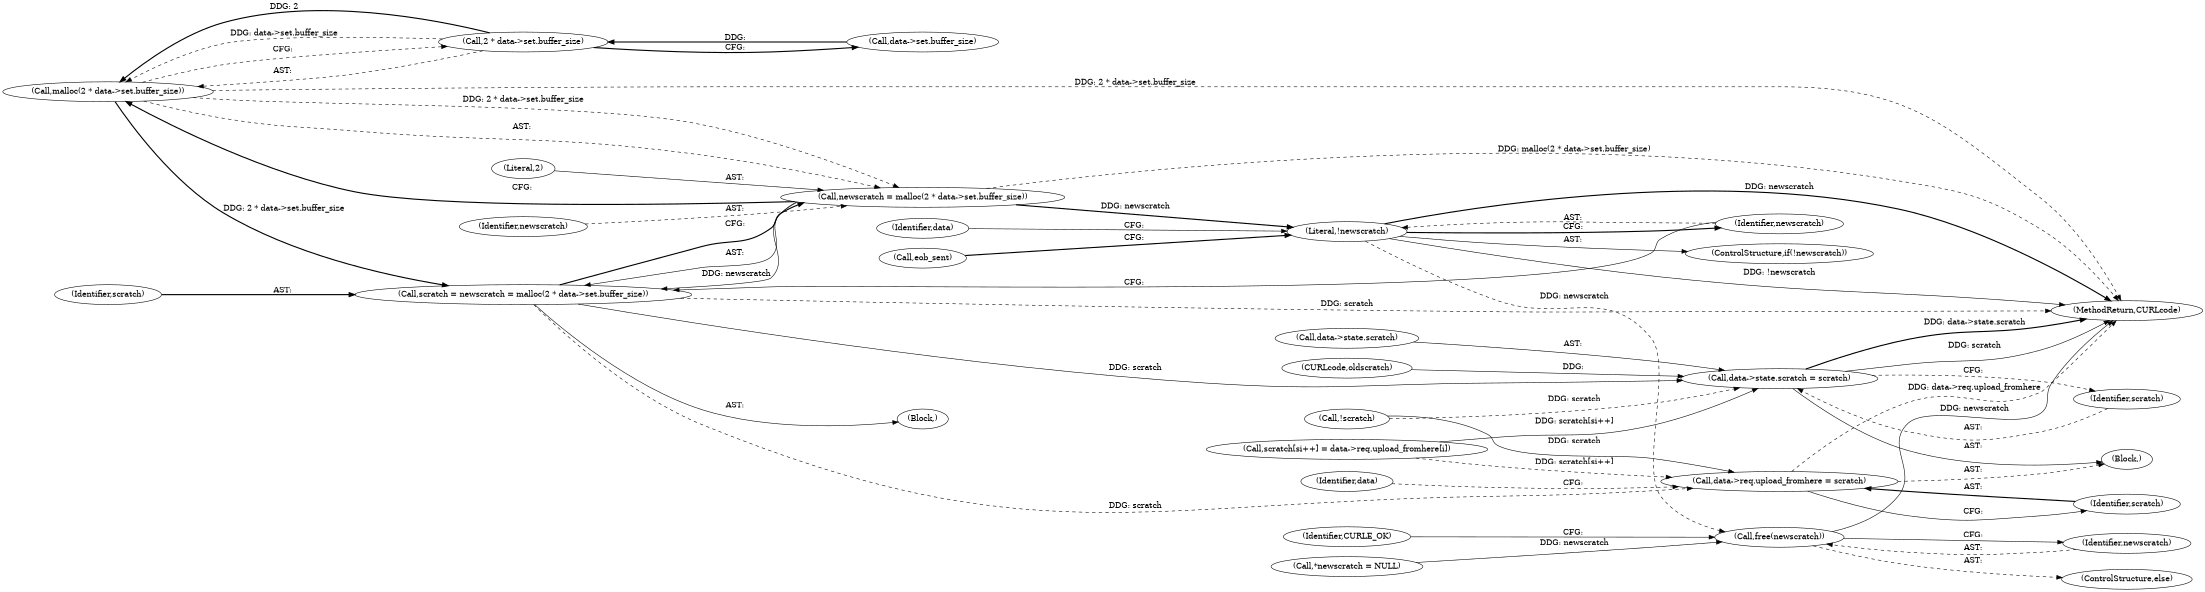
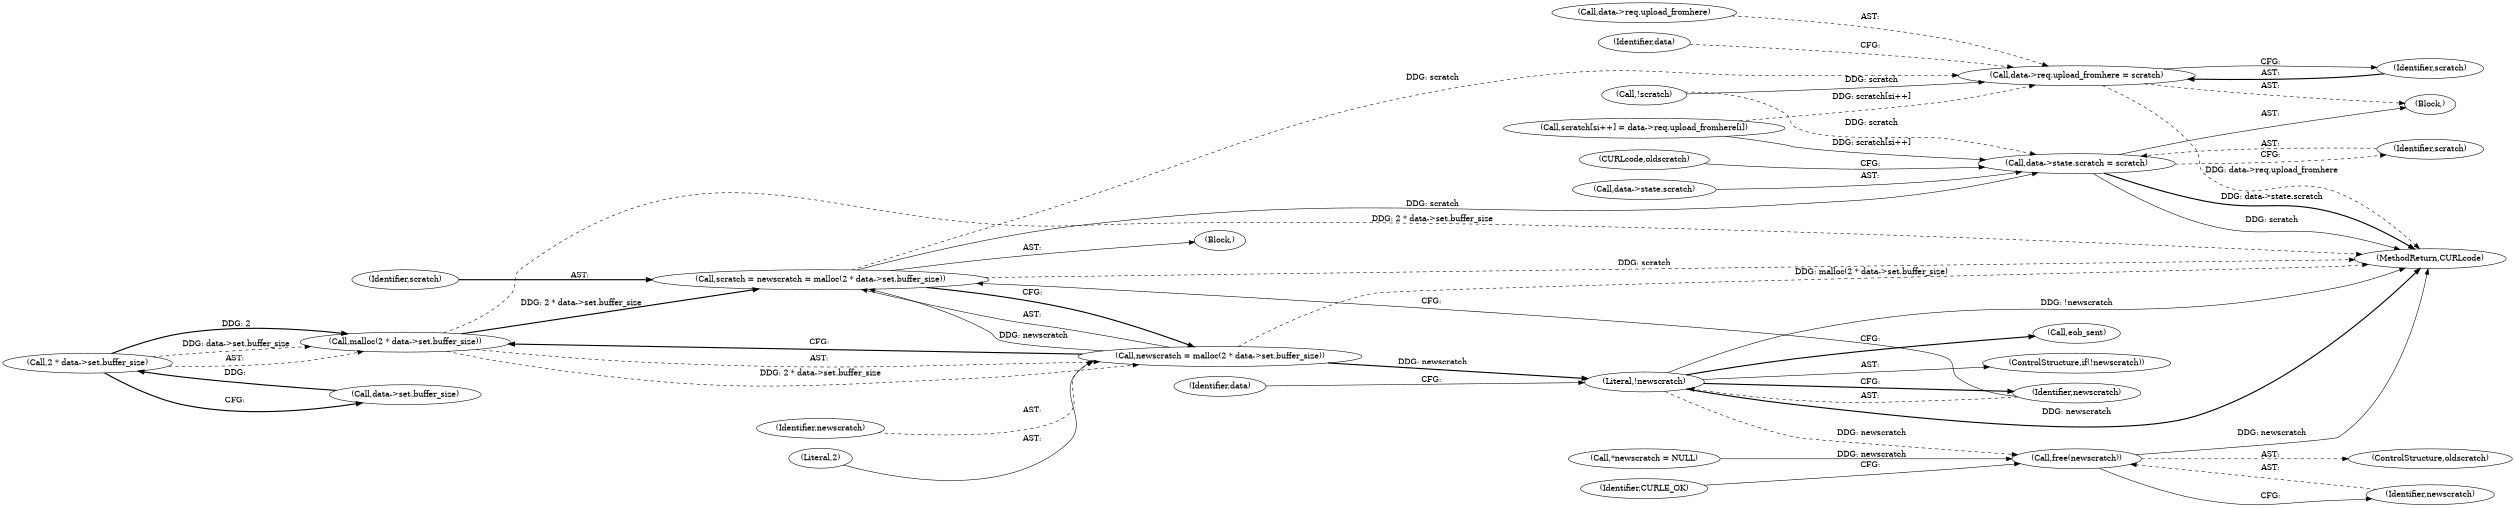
node "(Call,data->req.upload_fromhere)": added
edge "(Call,malloc(2 * data->set.buffer_size))" -> "(Call,2 * data->set.buffer_size)": removed, label "CFG:"
edge "(Call,eob_sent)" -> "(Literal,!newscratch)": reversed
edge "(CURLcode,oldscratch)" -> "(Call,data->state.scratch = scratch)": label "DDG: " -> "CFG: "
node "(ControlStructure,else)": label "(ControlStructure,else)" -> "(ControlStructure,oldscratch)"
